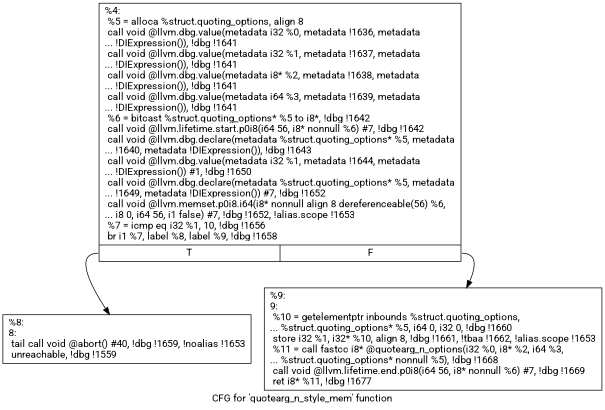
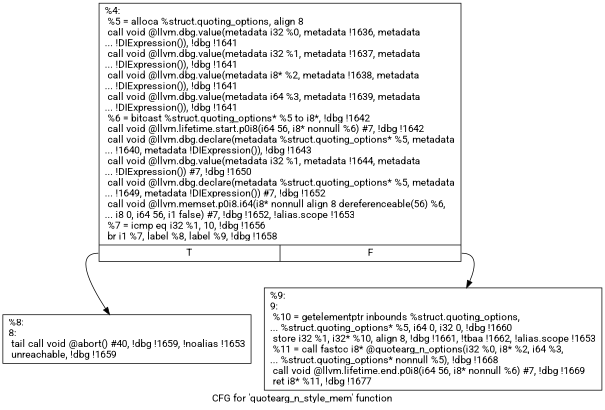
node "%4:": text "... !DIExpression()) #1, !dbg !1650" -> "... !DIExpression()) #7, !dbg !1650"
node "%8:": text "unreachable, !dbg !1559" -> "unreachable, !dbg !1659"
